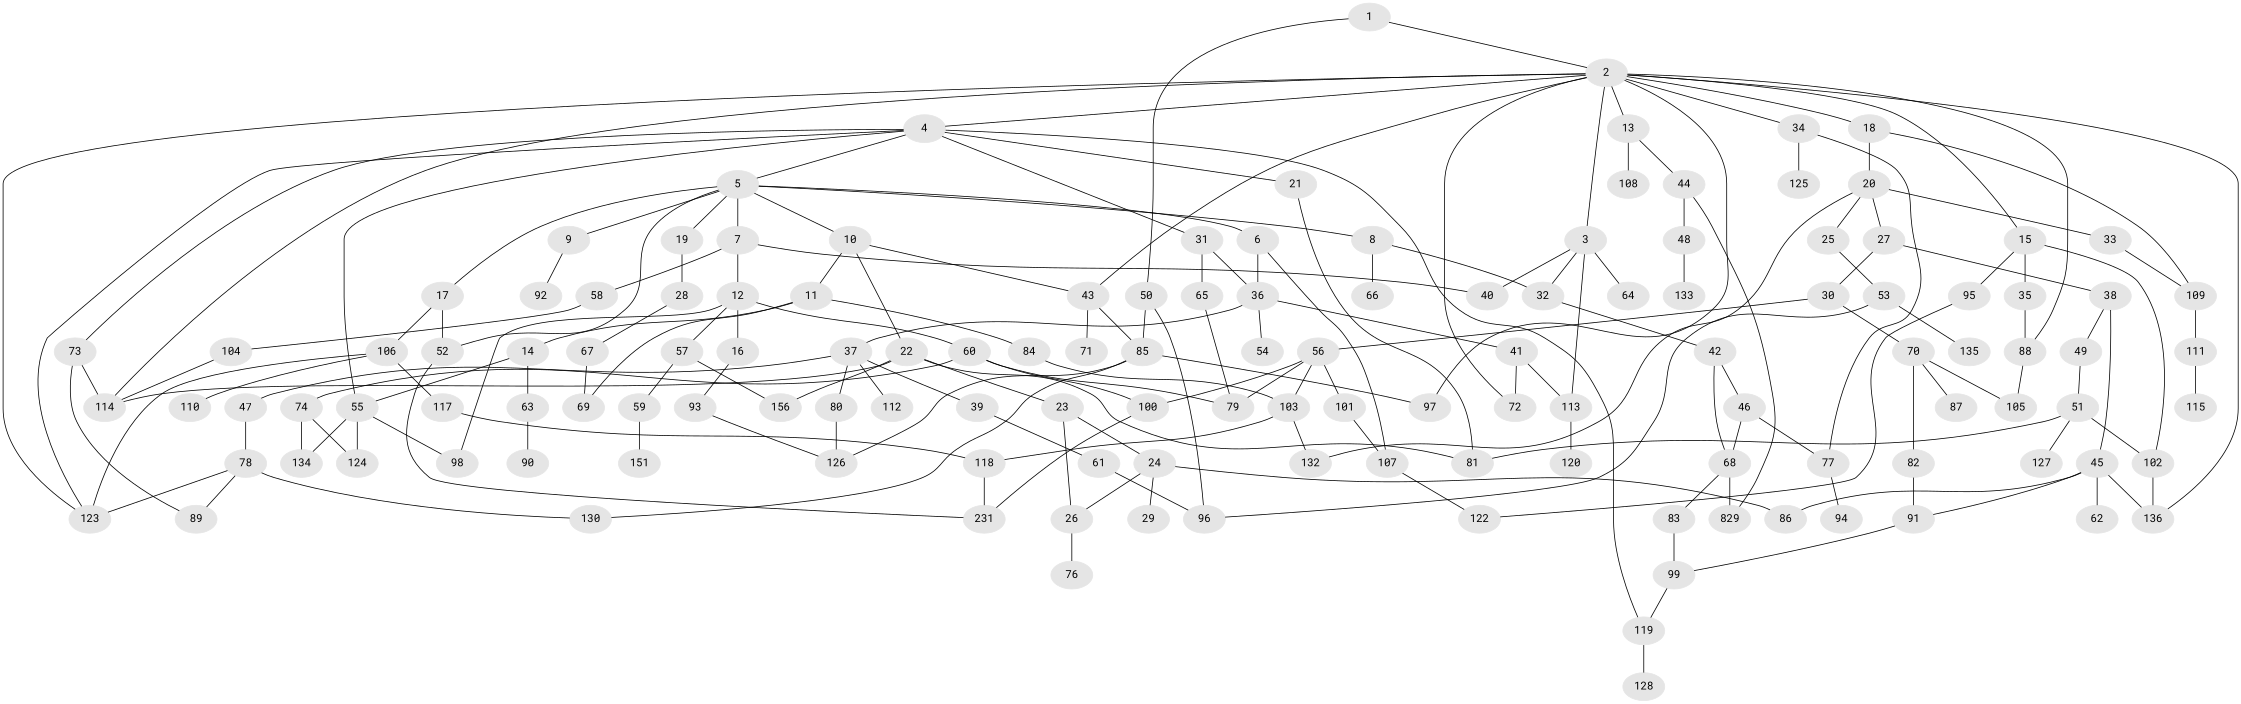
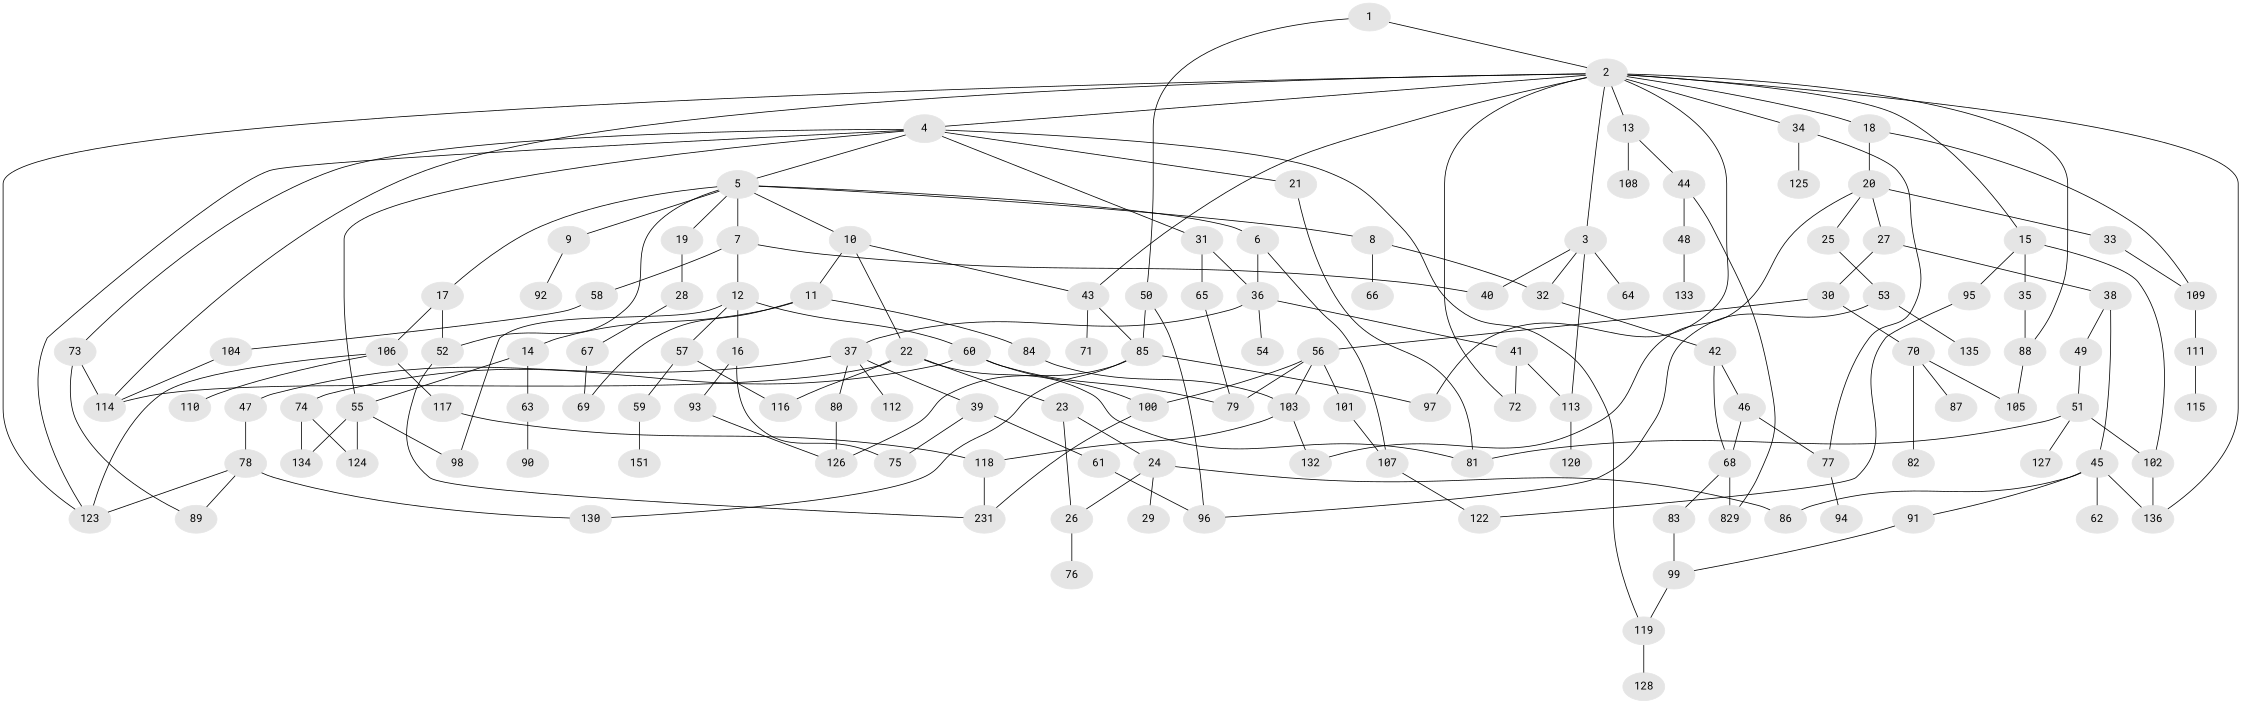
node "156": label "156" -> "116"
node "75": added
edge "82" -- "91": removed
